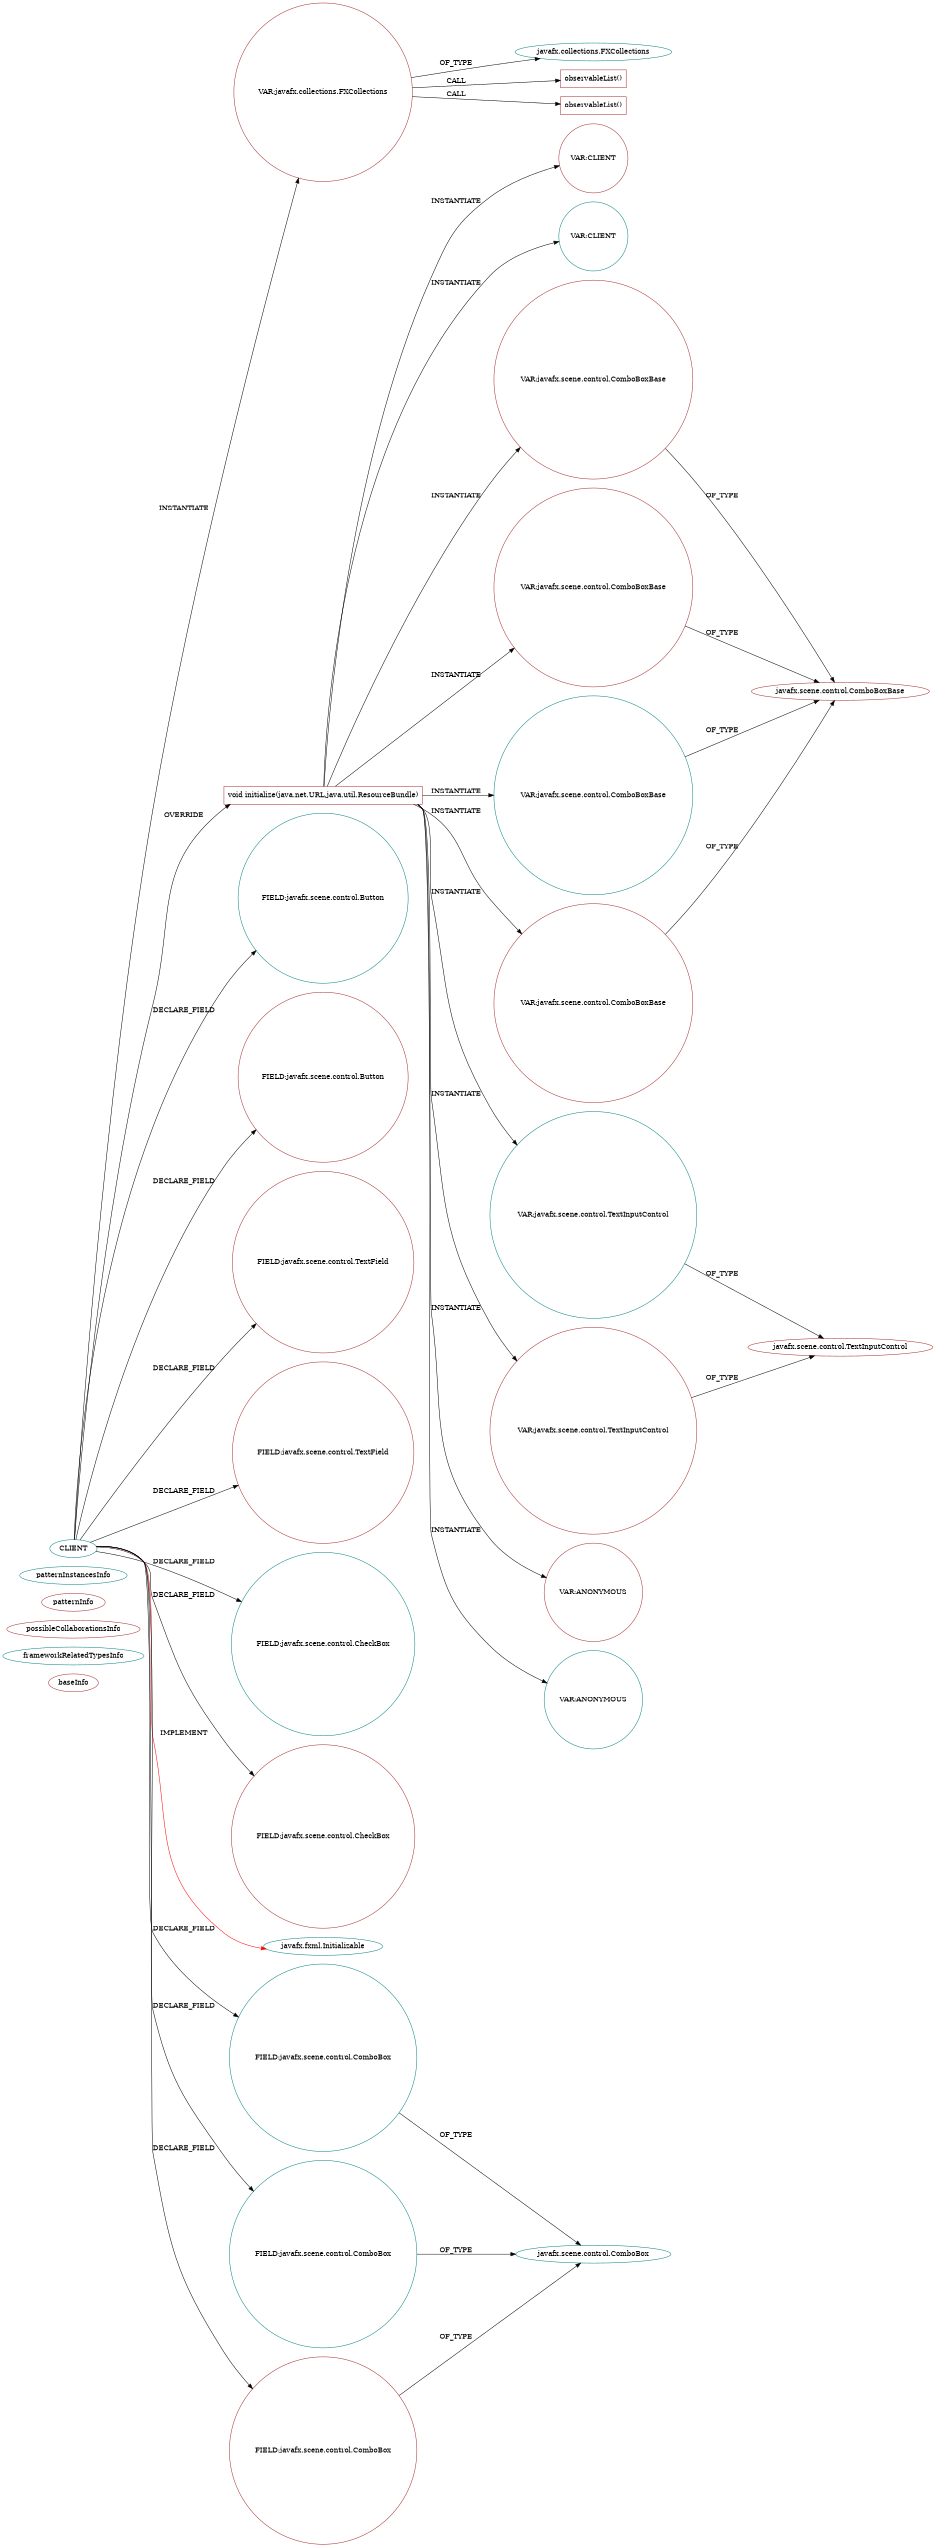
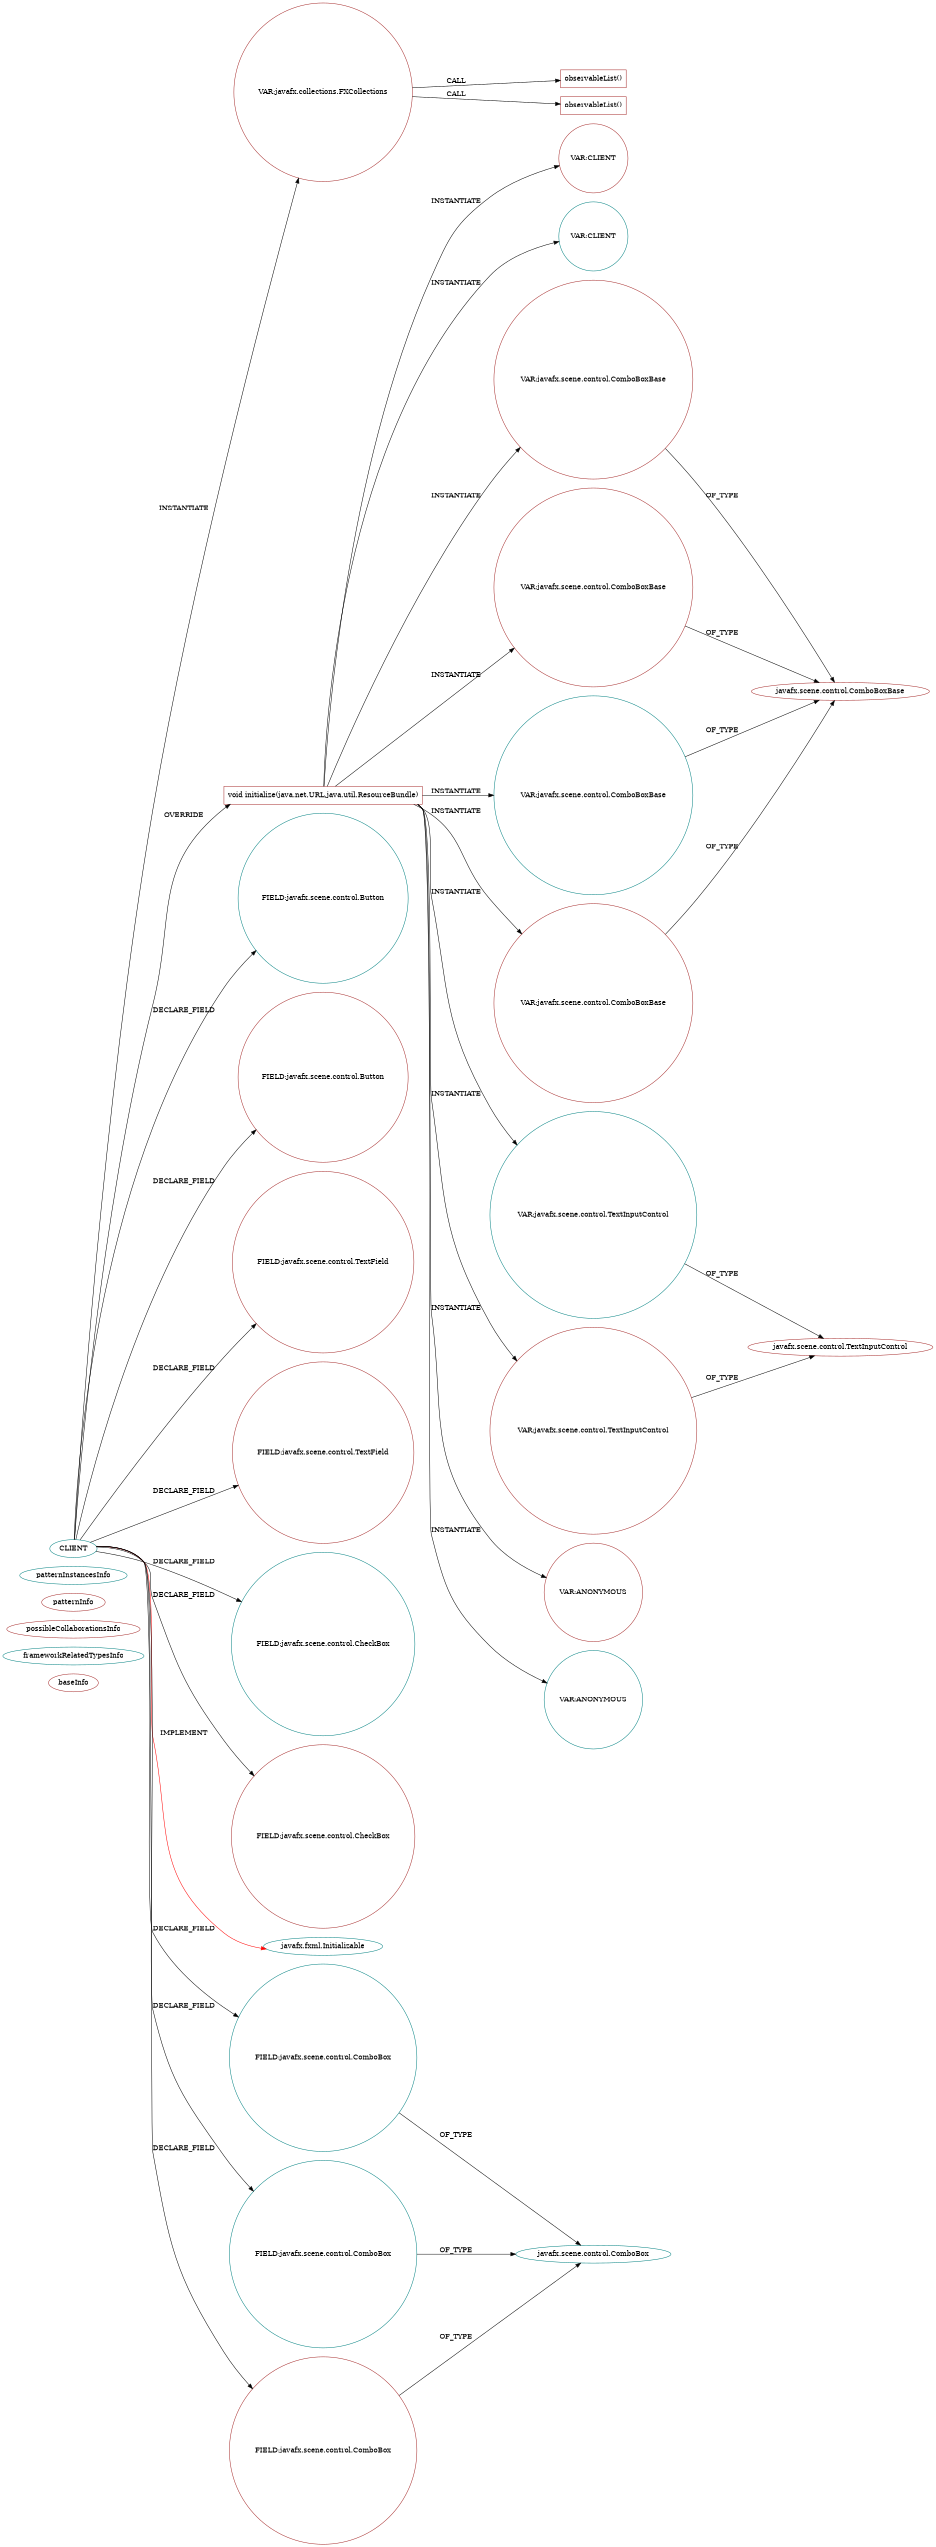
node "javafx.collections.FXCollections": removed
